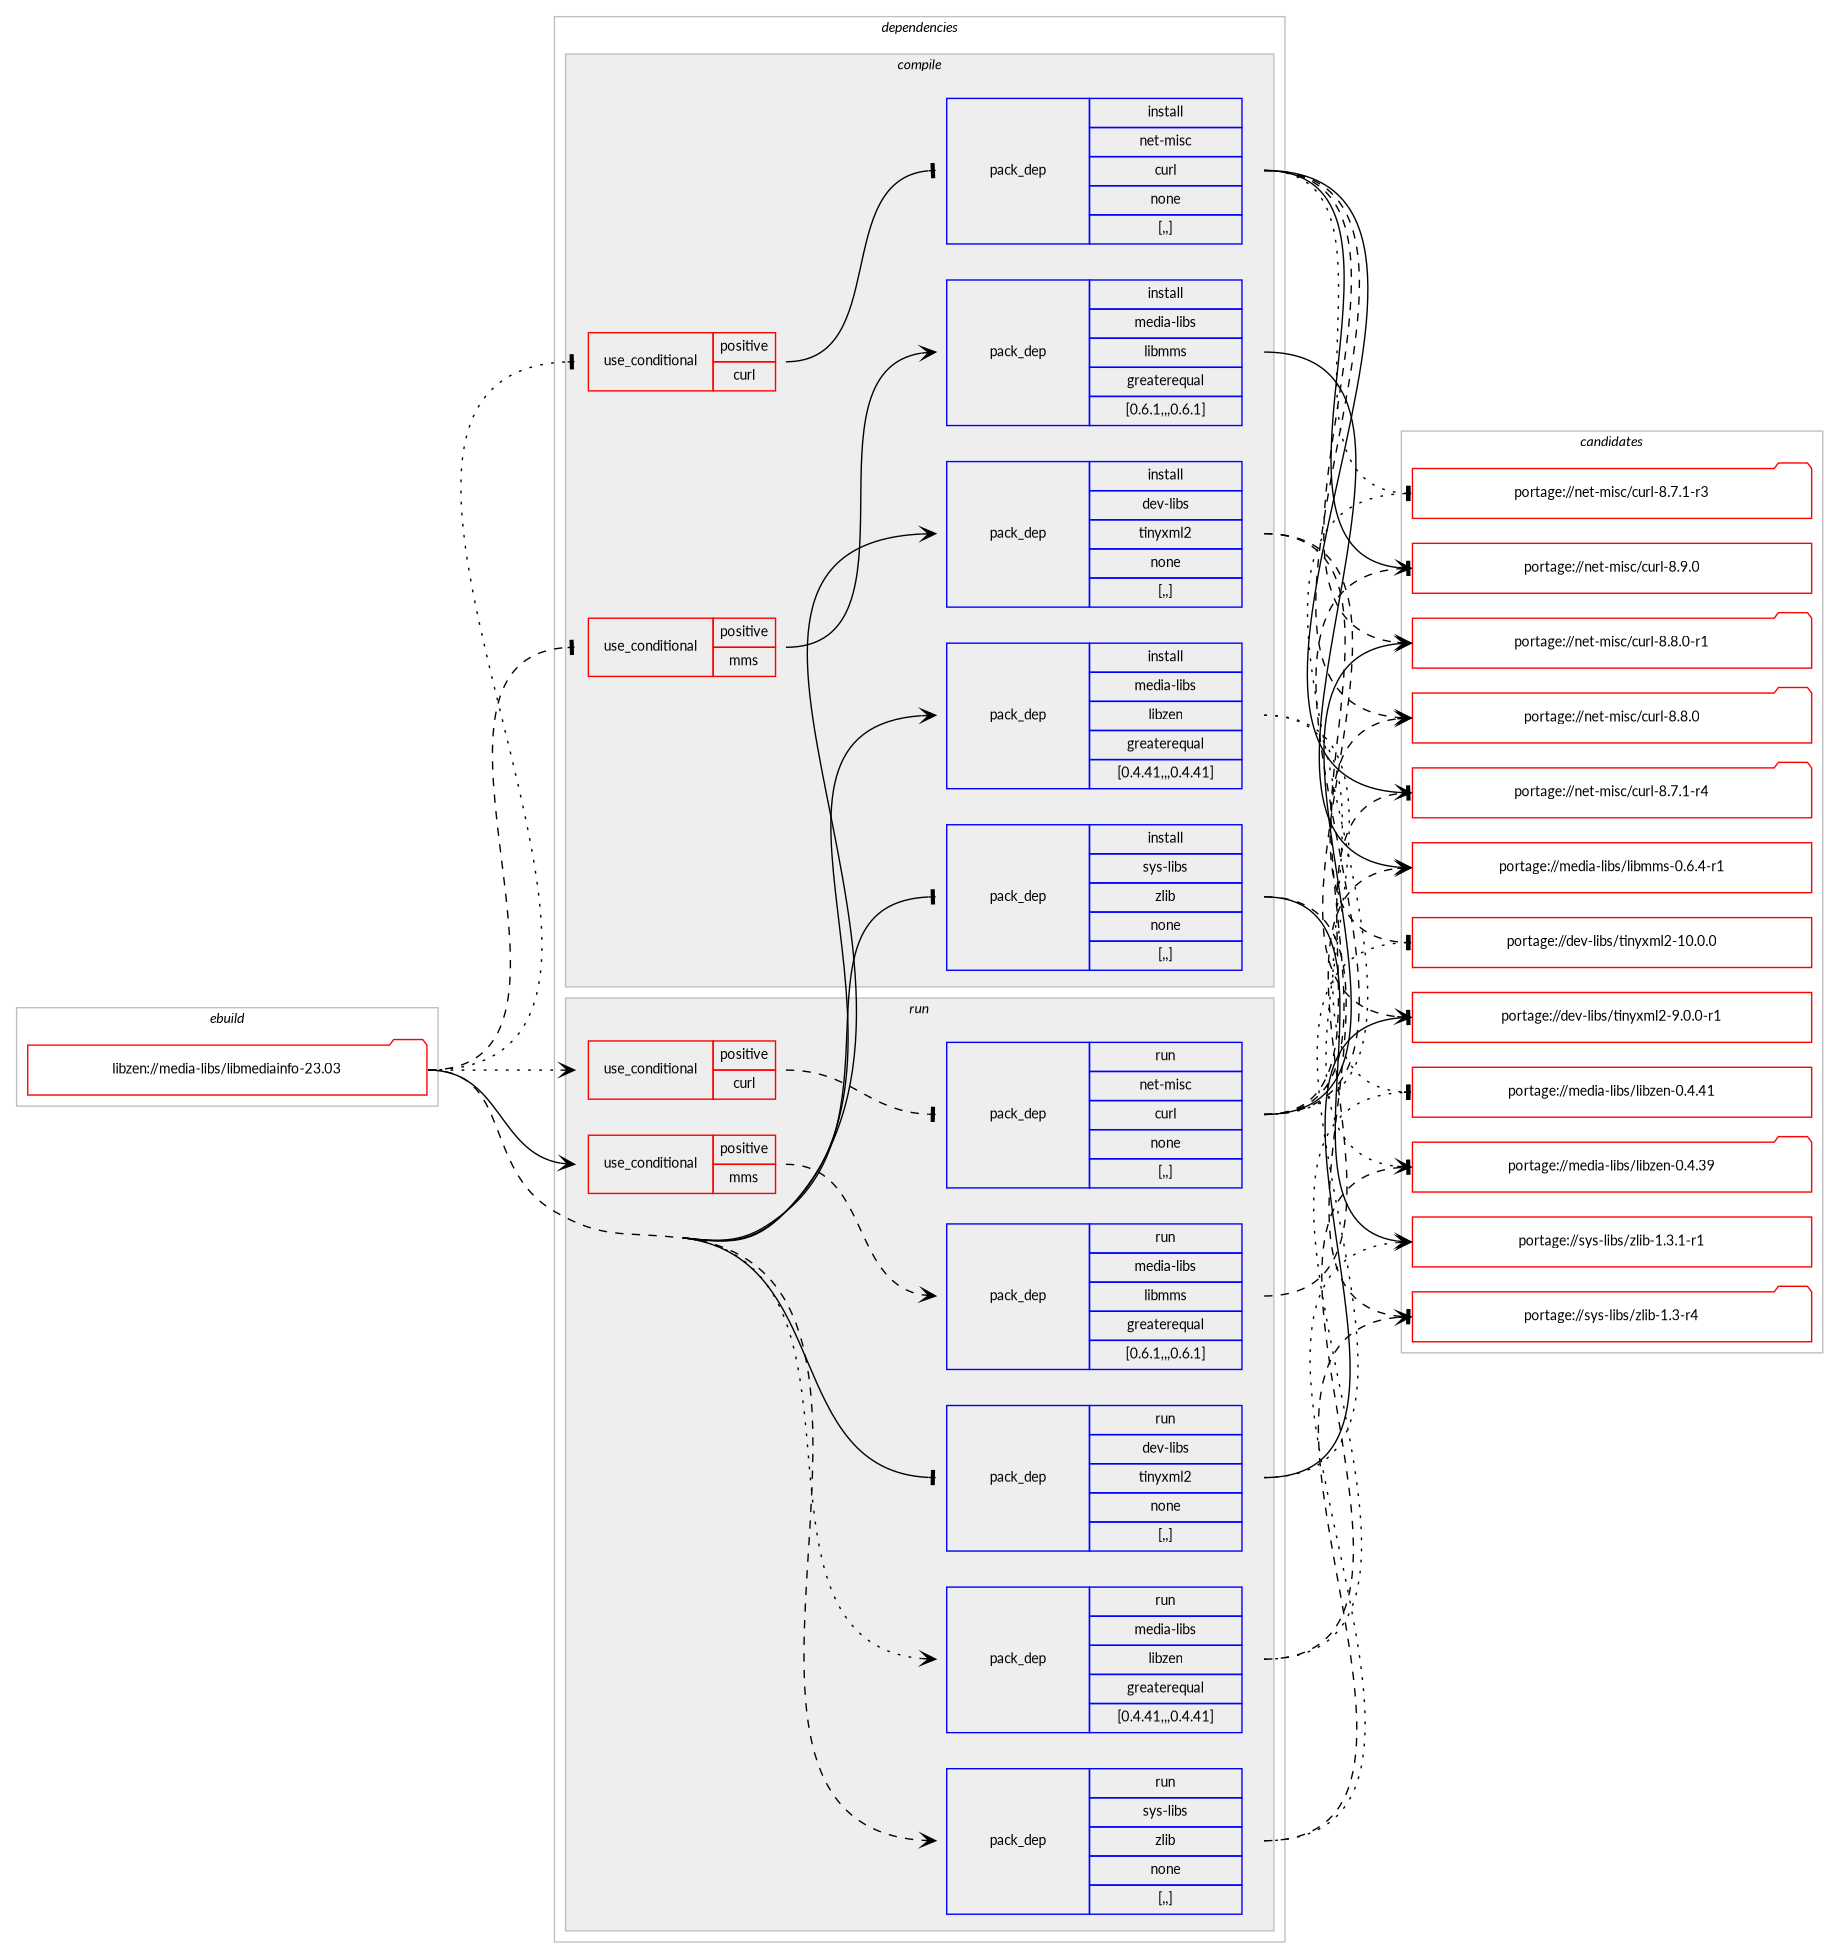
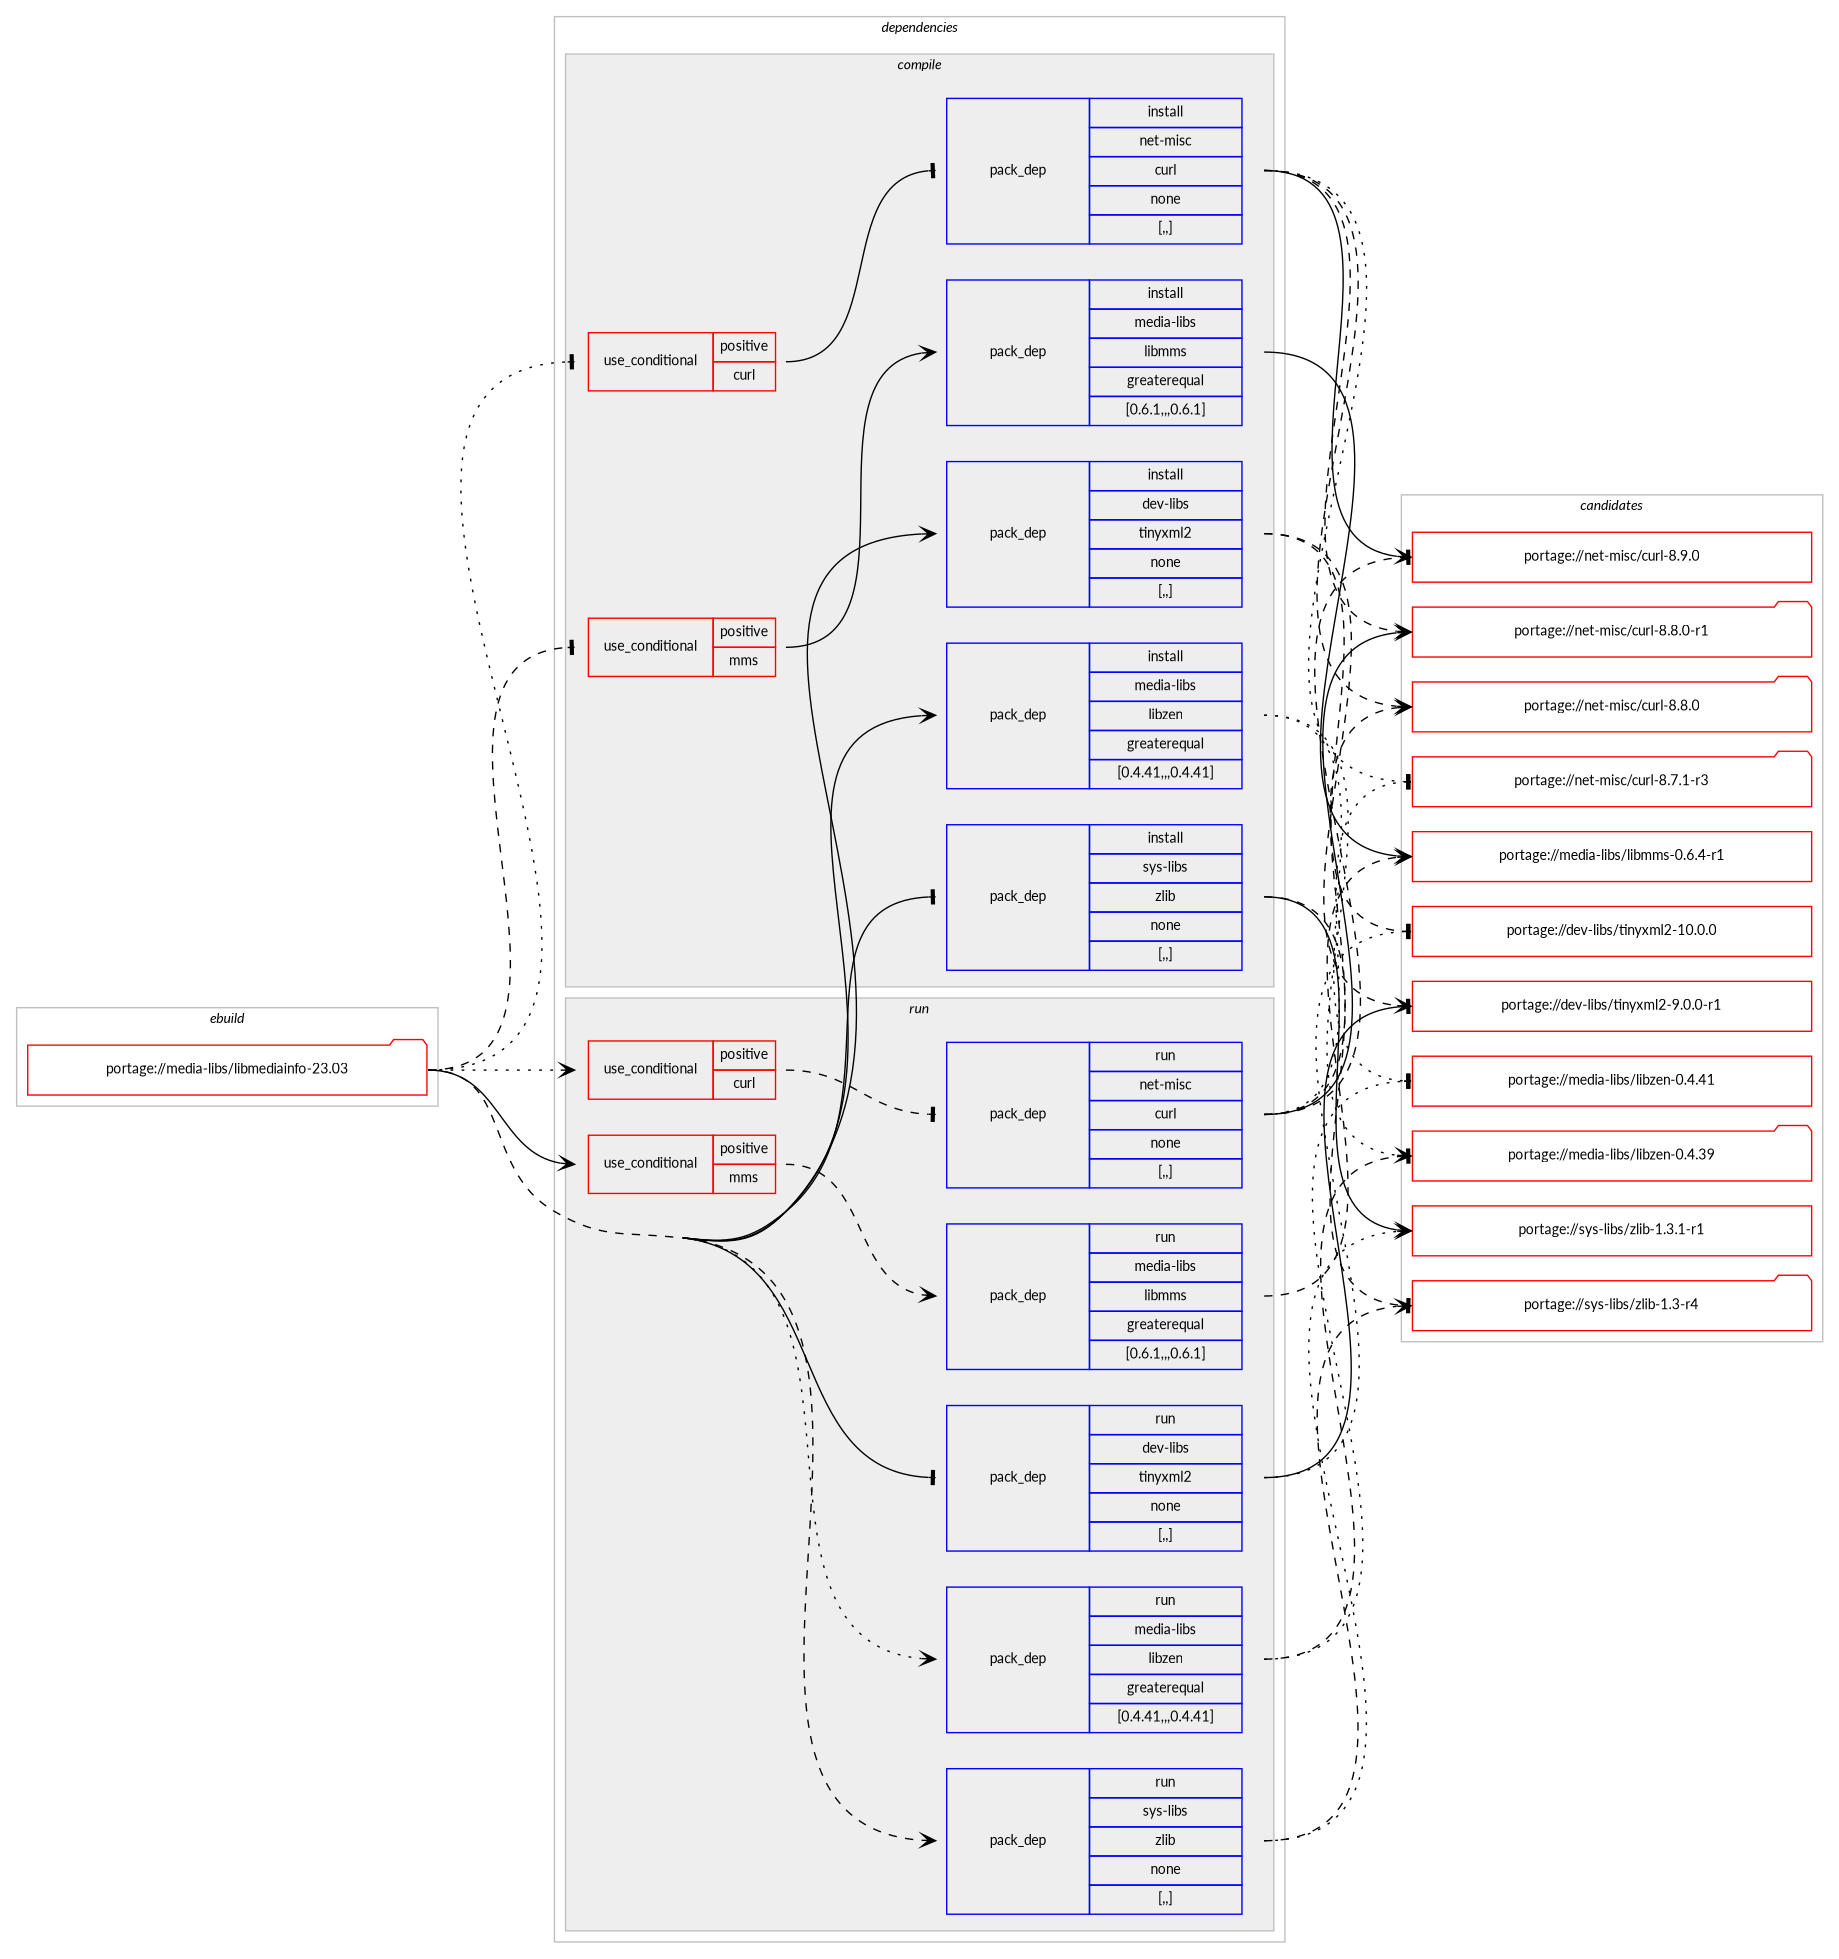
node "portage://net-misc/curl-8.7.1-r4": removed
node "libzen://media-libs/libmediainfo-23.03": label "libzen://media-libs/libmediainfo-23.03" -> "portage://media-libs/libmediainfo-23.03"
